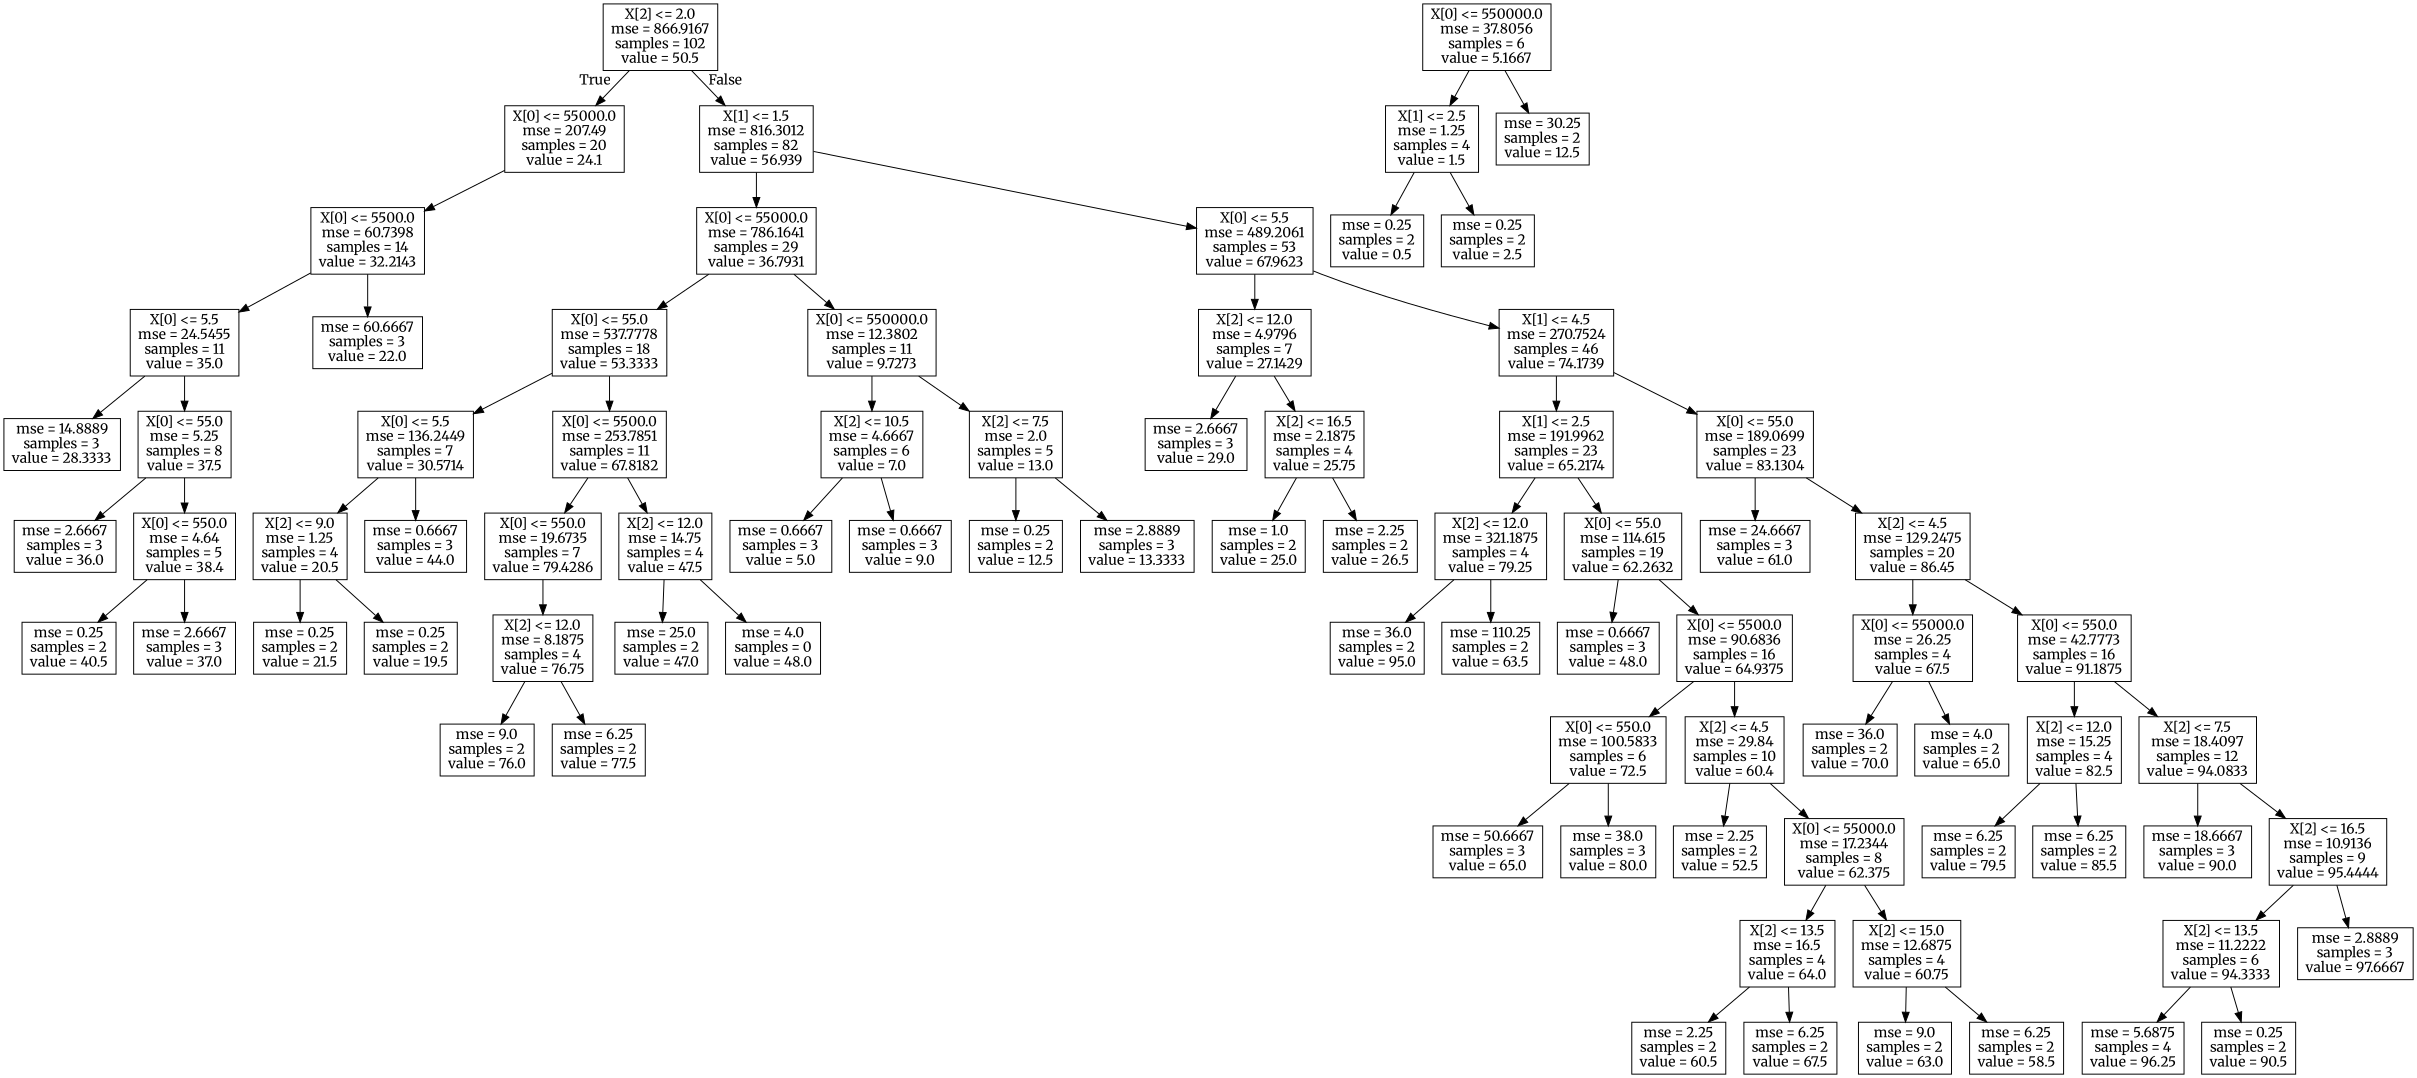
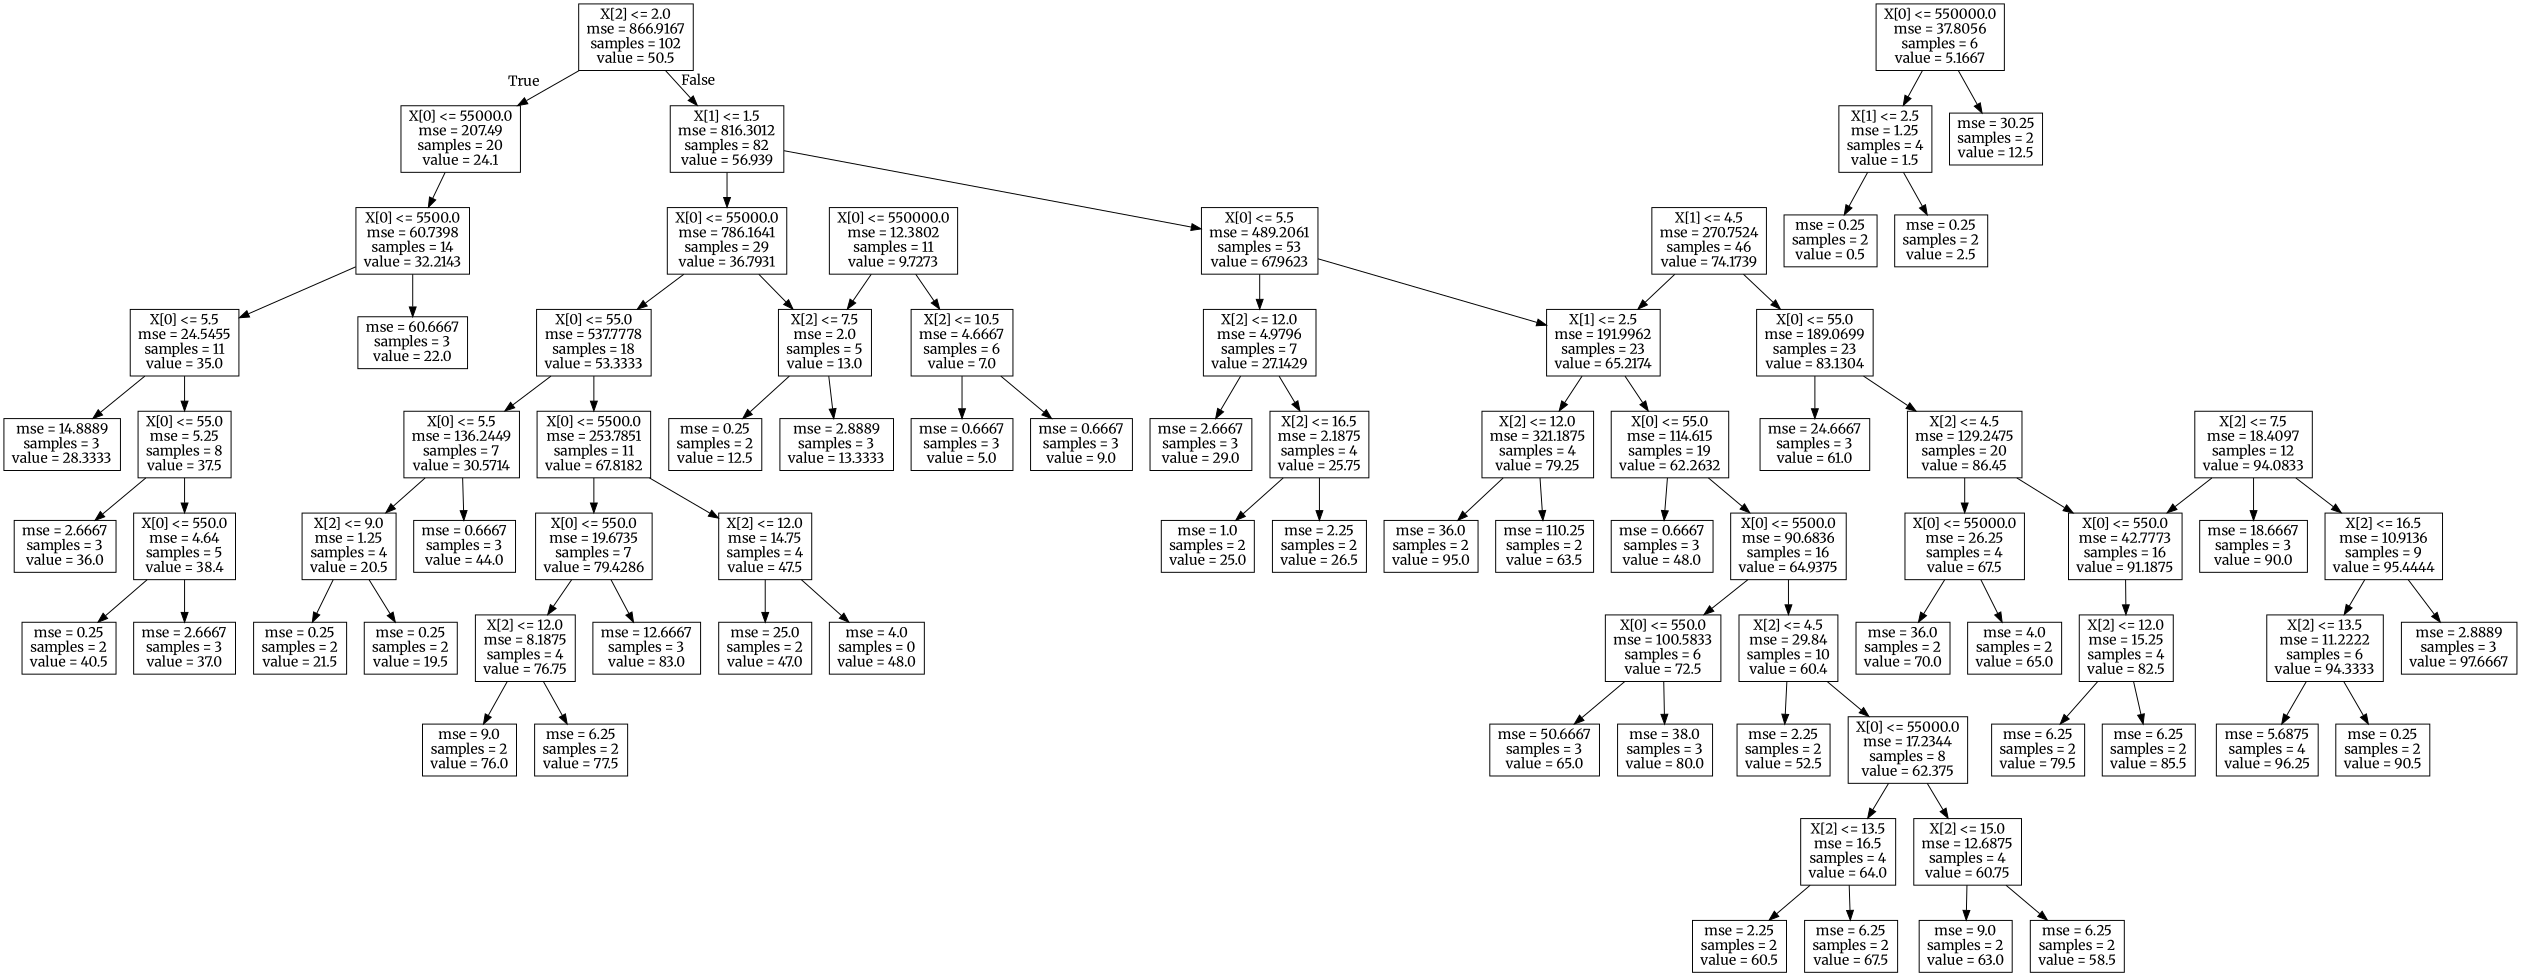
edge "X[0] <= 55000.0 mse = 786.1641 samples = 29 value = 36.7931" -> "X[0] <= 550000.0 mse = 12.3802 samples = 11 value = 9.7273": now "X[0] <= 55000.0 mse = 786.1641 samples = 29 value = 36.7931" -> "X[2] <= 7.5 mse = 2.0 samples = 5 value = 13.0"
edge "X[0] <= 5.5 mse = 489.2061 samples = 53 value = 67.9623" -> "X[1] <= 4.5 mse = 270.7524 samples = 46 value = 74.1739": now "X[0] <= 5.5 mse = 489.2061 samples = 53 value = 67.9623" -> "X[1] <= 2.5 mse = 191.9962 samples = 23 value = 65.2174"
node "mse = 12.6667 samples = 3 value = 83.0": added
edge "X[0] <= 550.0 mse = 42.7773 samples = 16 value = 91.1875" -> "X[2] <= 7.5 mse = 18.4097 samples = 12 value = 94.0833": reversed
